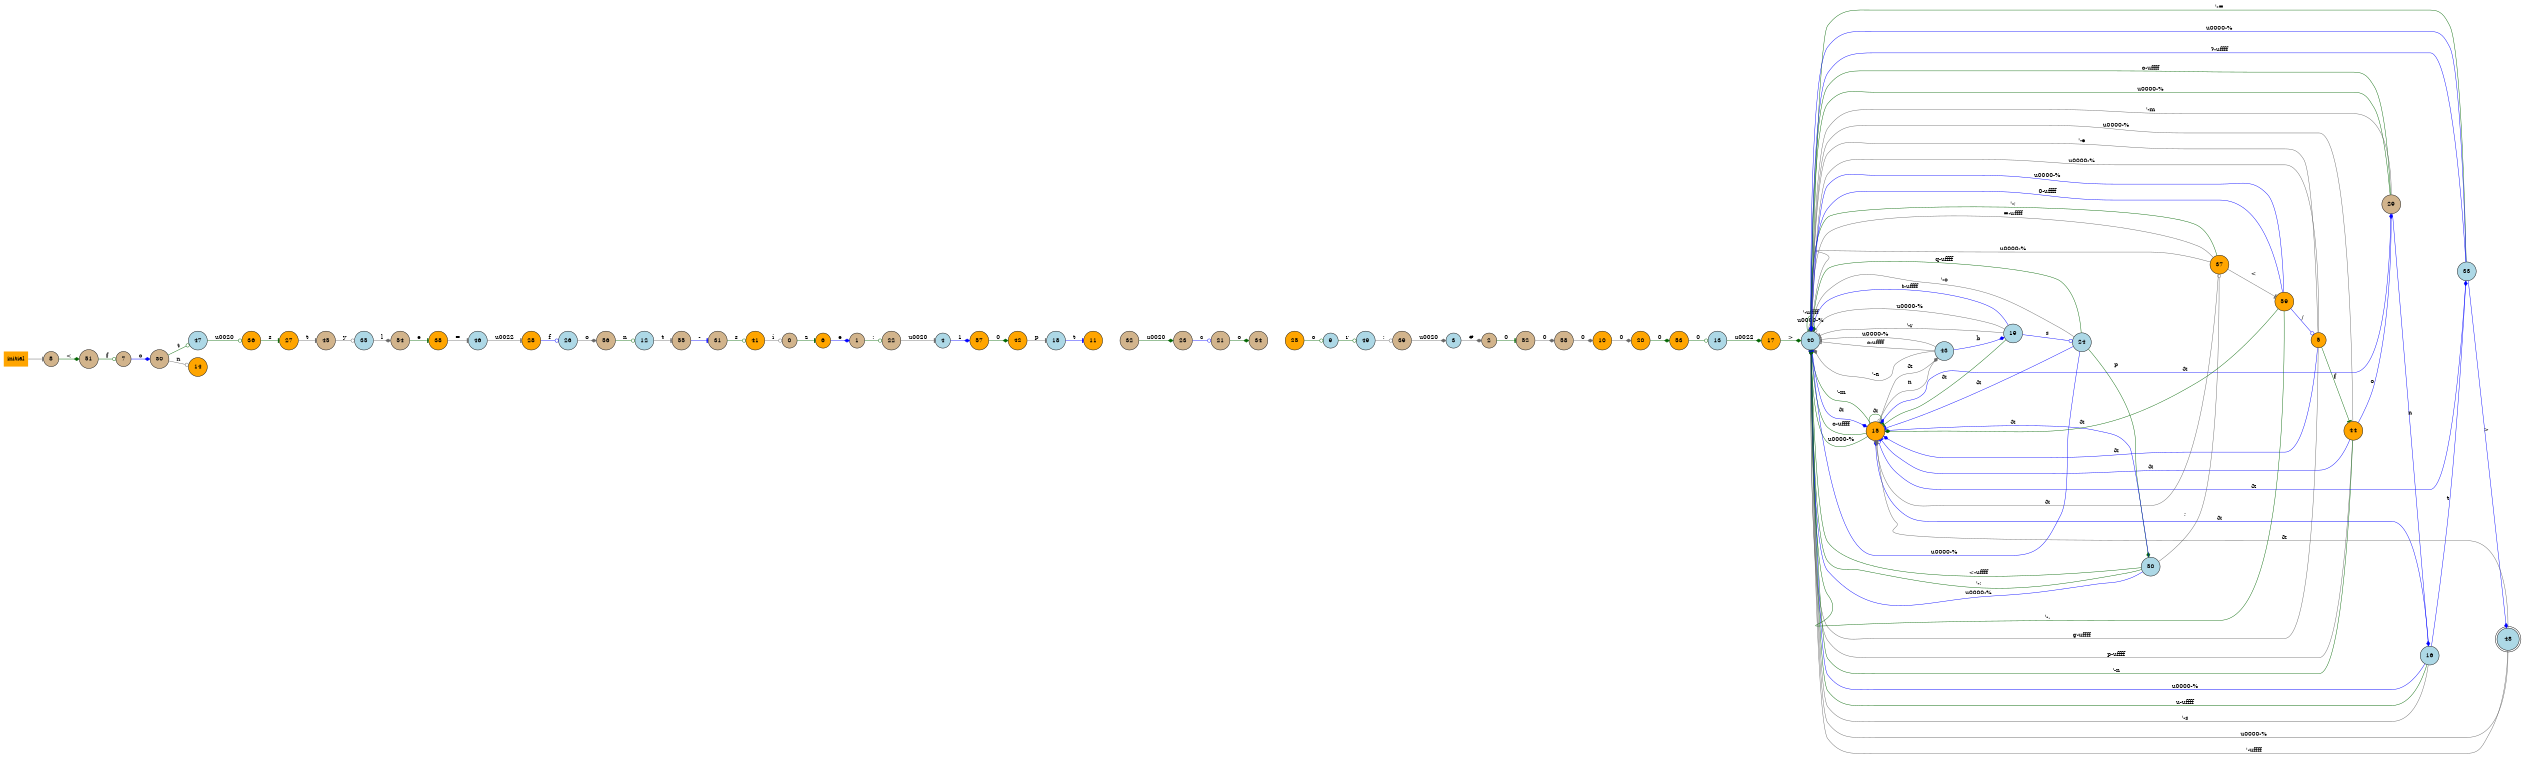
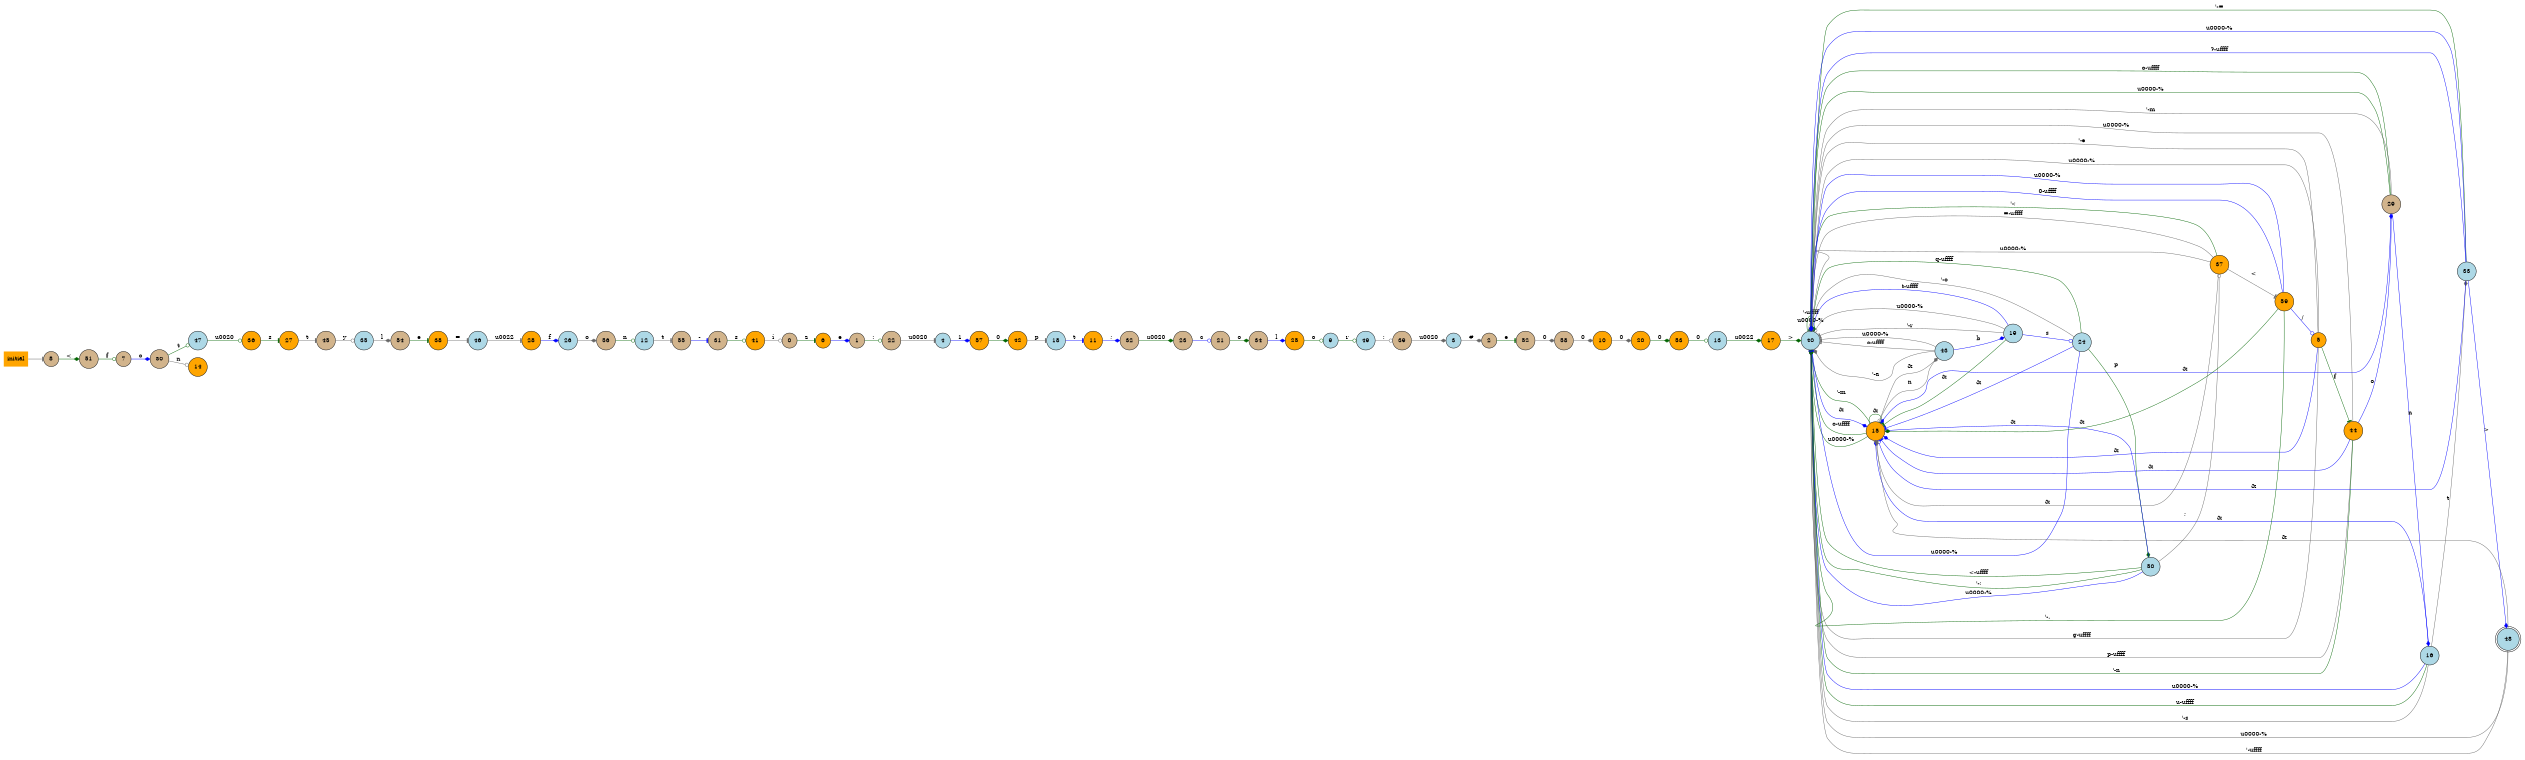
edge "2" -> "52": label "0" -> "e"
edge "28" -> "26": arrowhead odot -> diamond
edge "11" -> "32": added, label ";"
edge "34" -> "25": added, label "l"
edge "16" -> "33": color blue -> gray40
